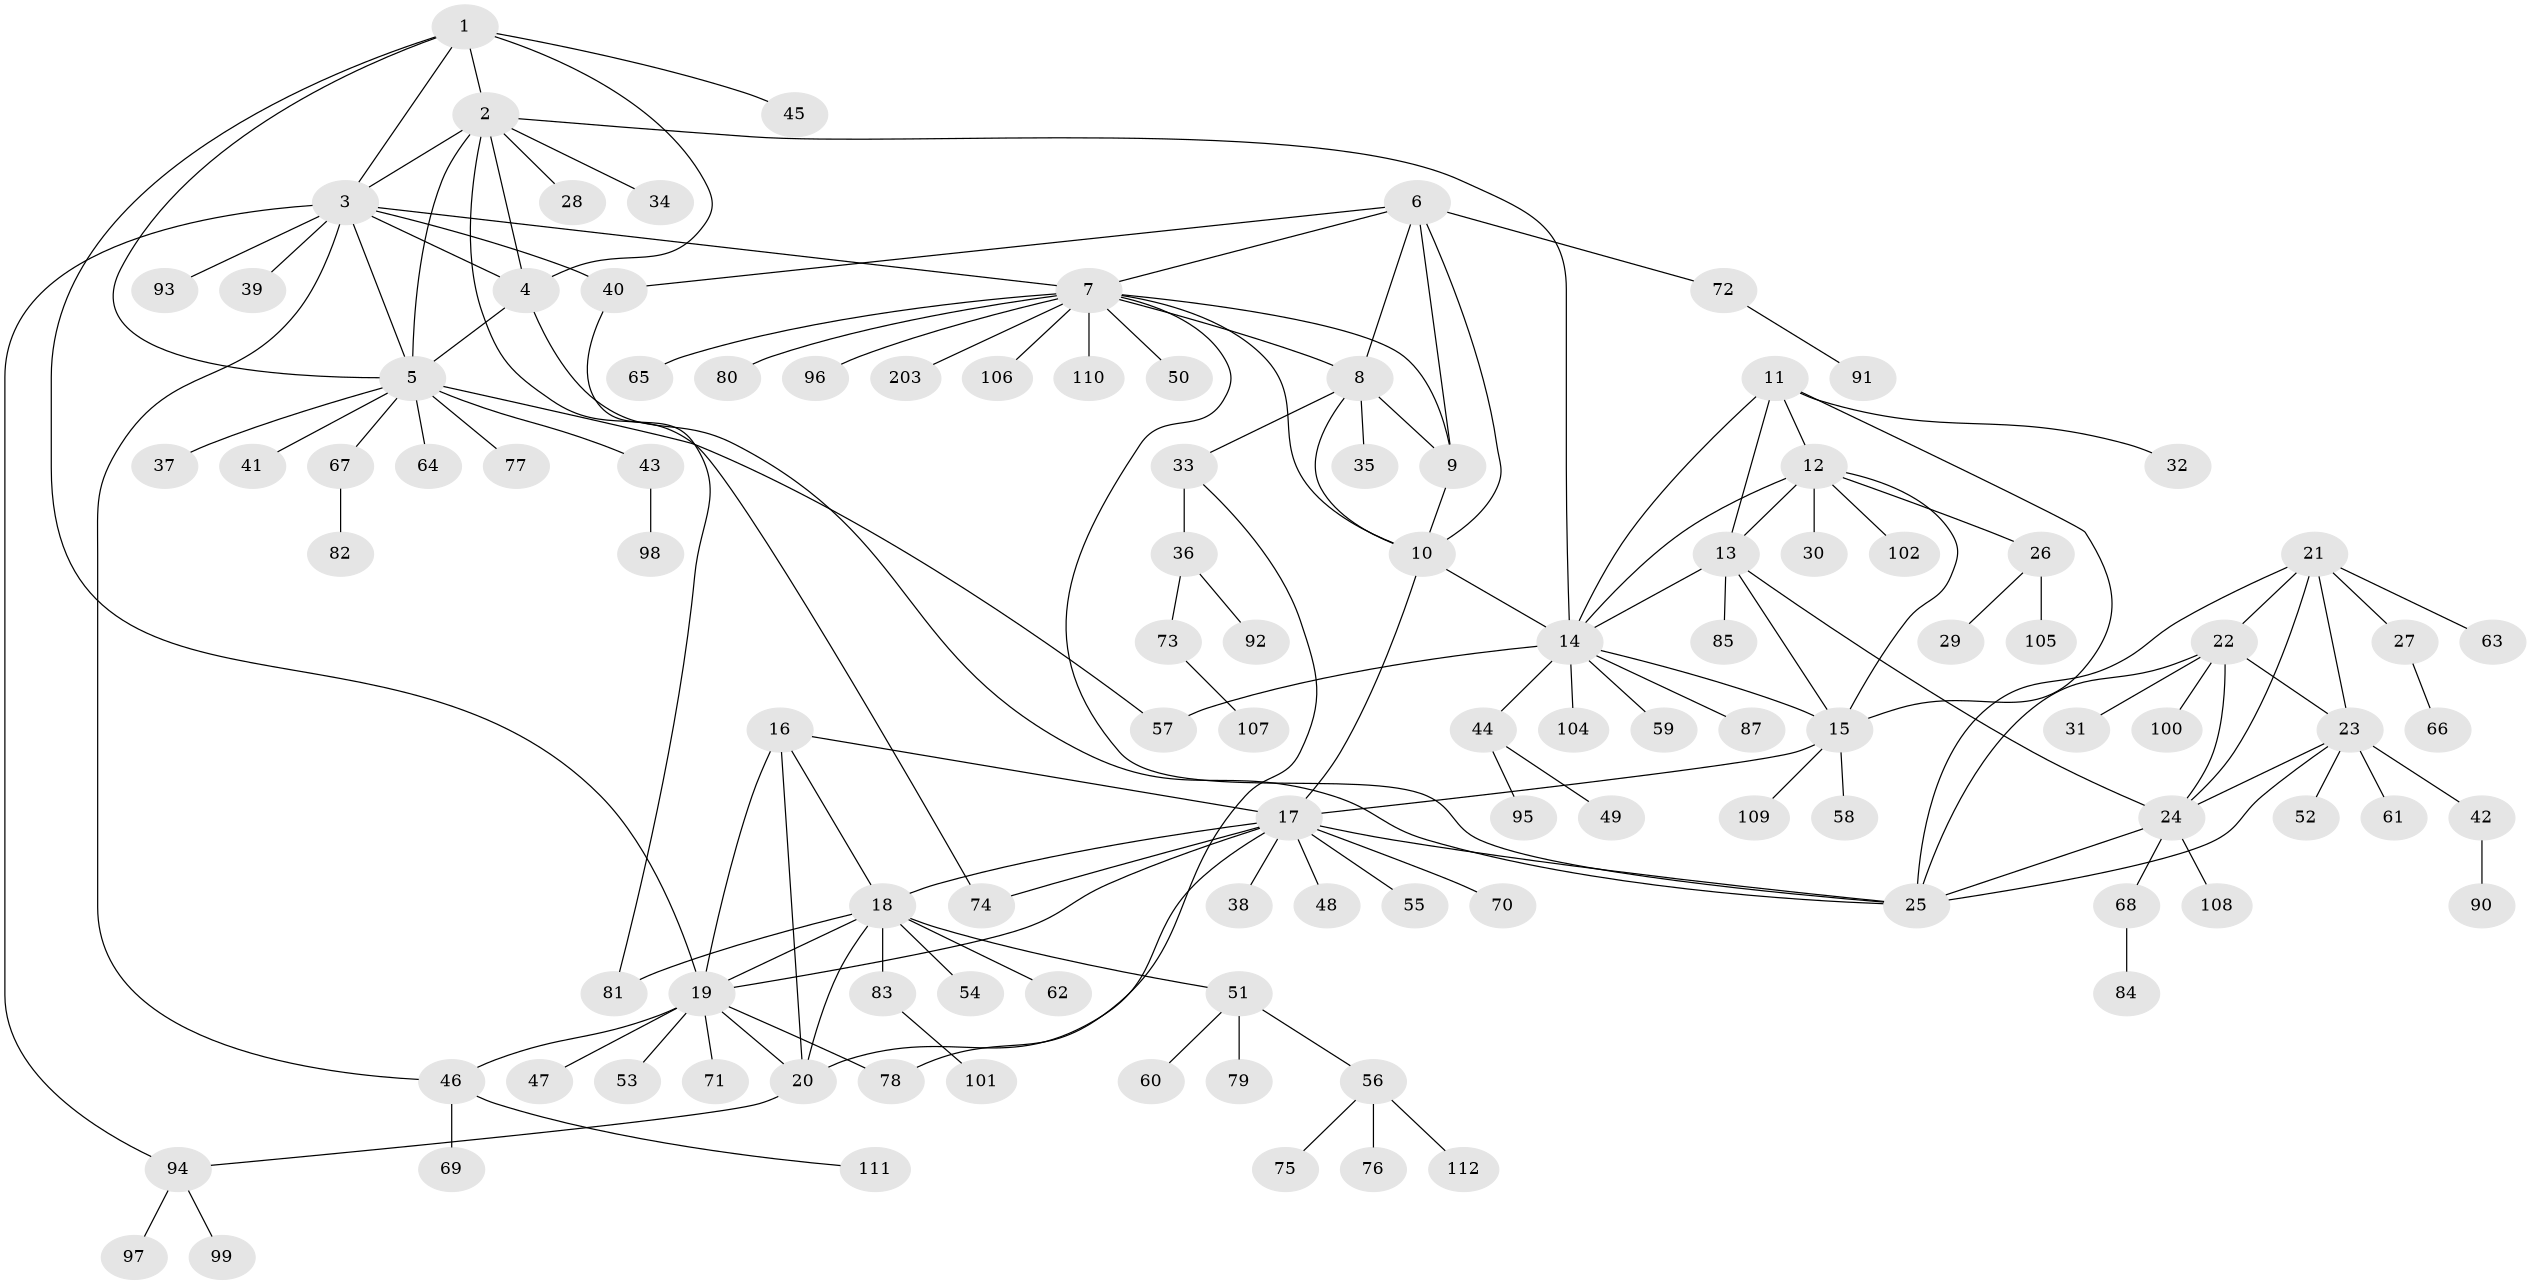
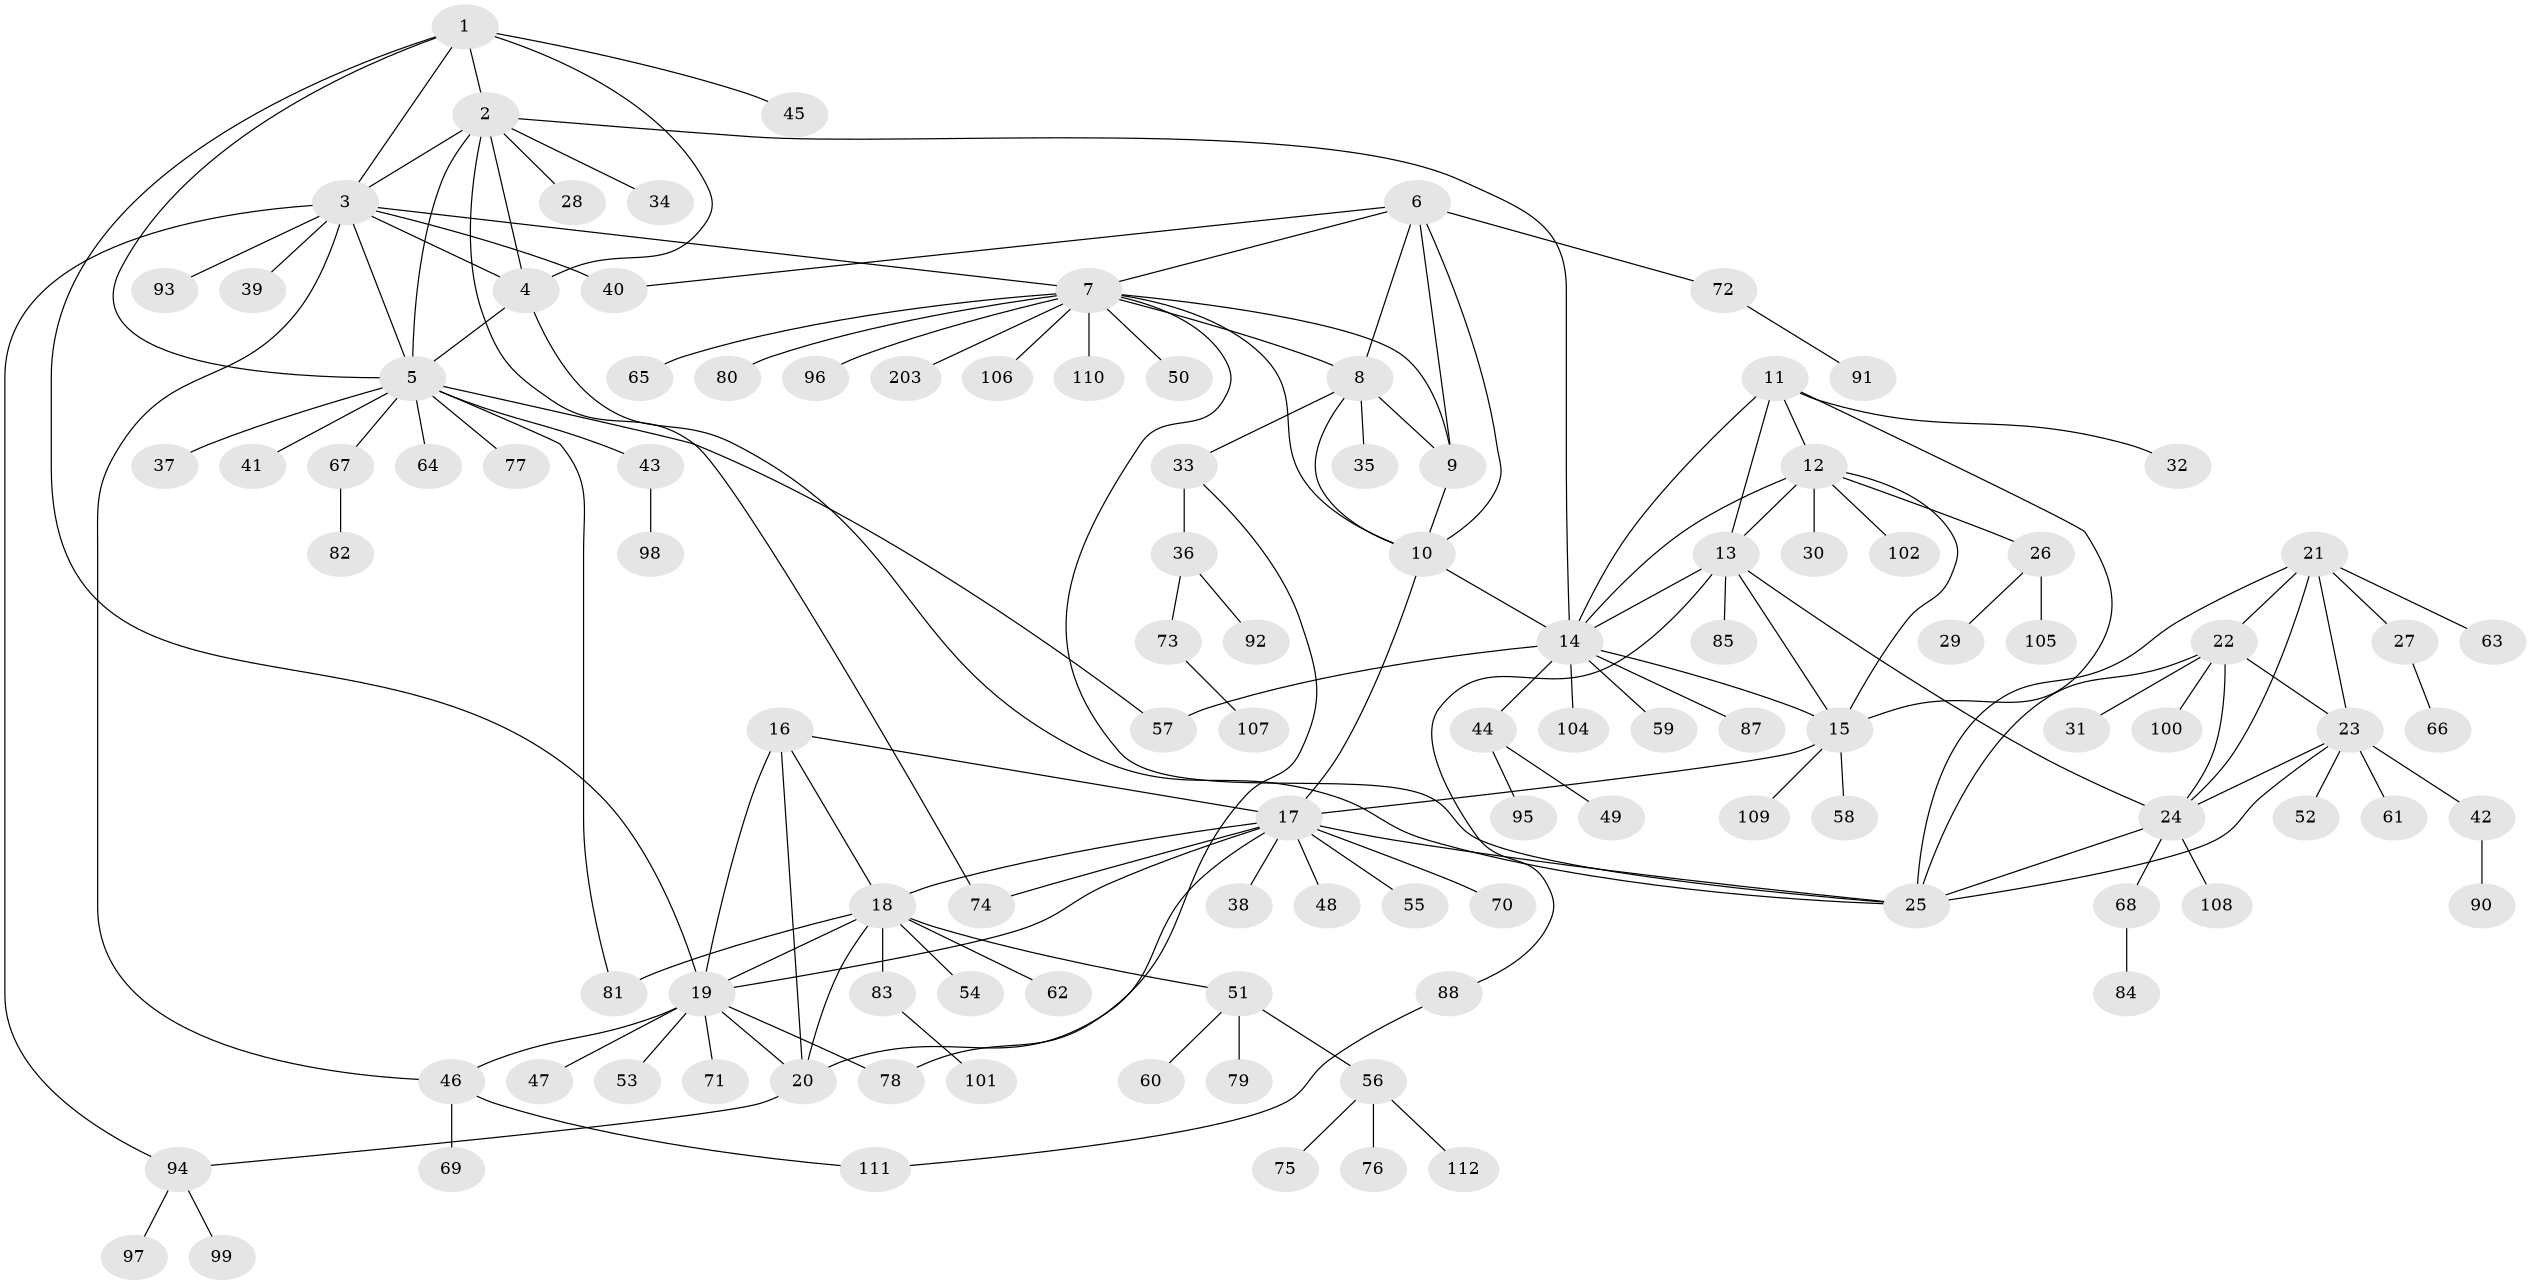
edge "40" -- "81": now "5" -- "81"
node "88": added
